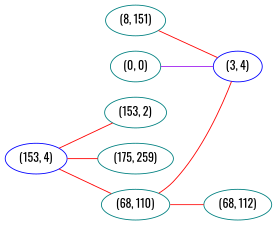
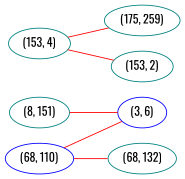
node "(0, 0)": removed
node "(3, 4)": label "(3, 4)" -> "(3, 6)"
node "(153, 4)": color blue -> teal
edge "(153, 4)" -- "(68, 110)": removed
node "(68, 110)": color teal -> blue
node "(68, 112)": label "(68, 112)" -> "(68, 132)"
